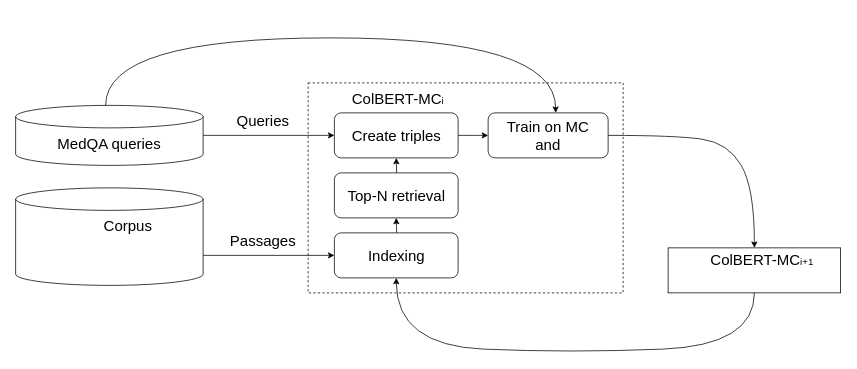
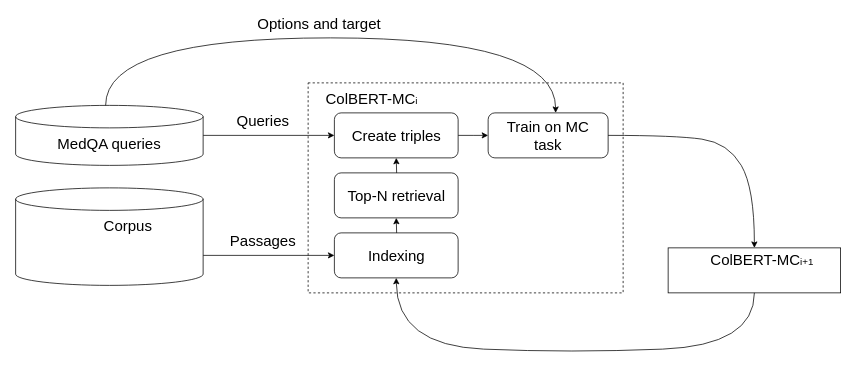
node "Options and target": added
node "ColBERT-MCi": moved (398, 98) -> (372, 98)
node "Train on MC and": label "Train on MC and" -> "Train on MC task"
